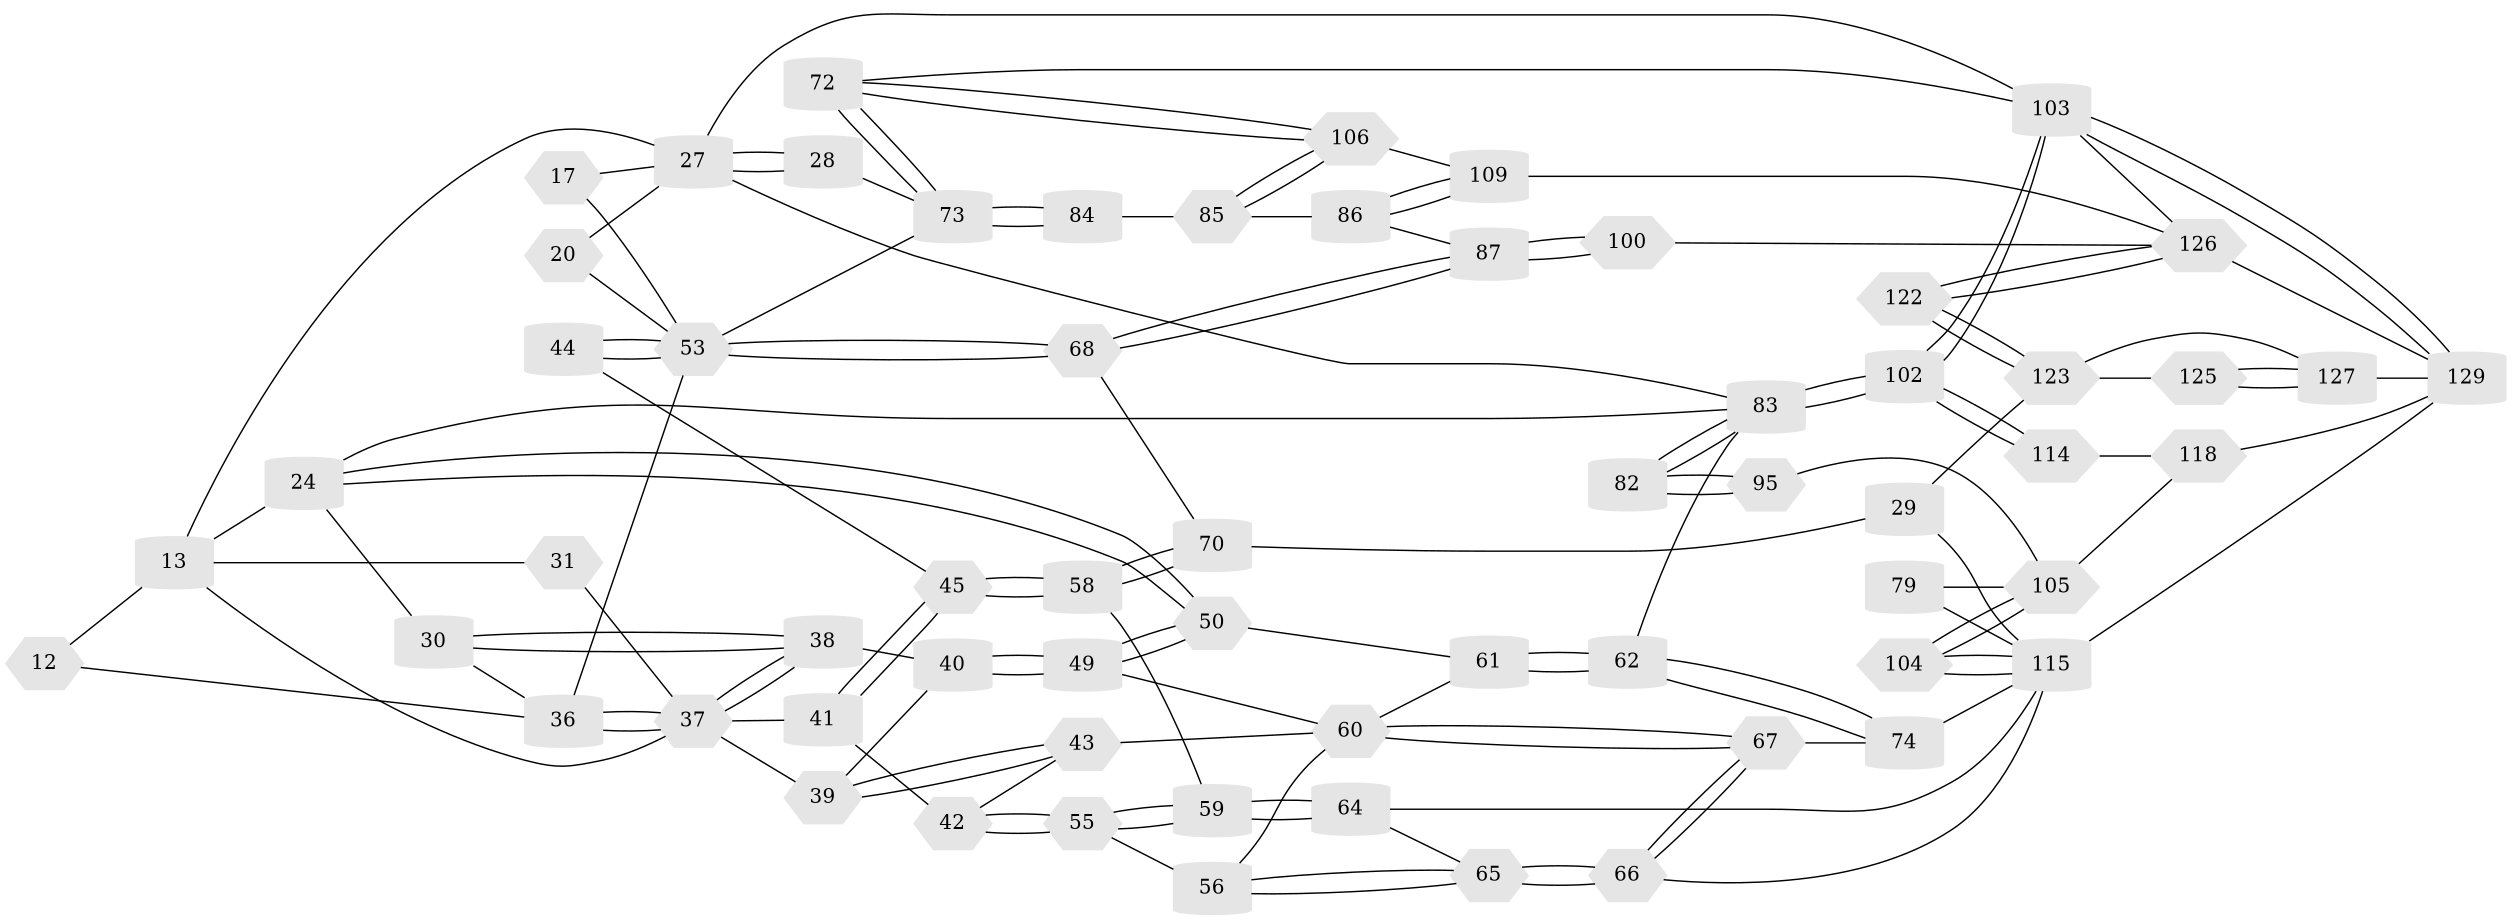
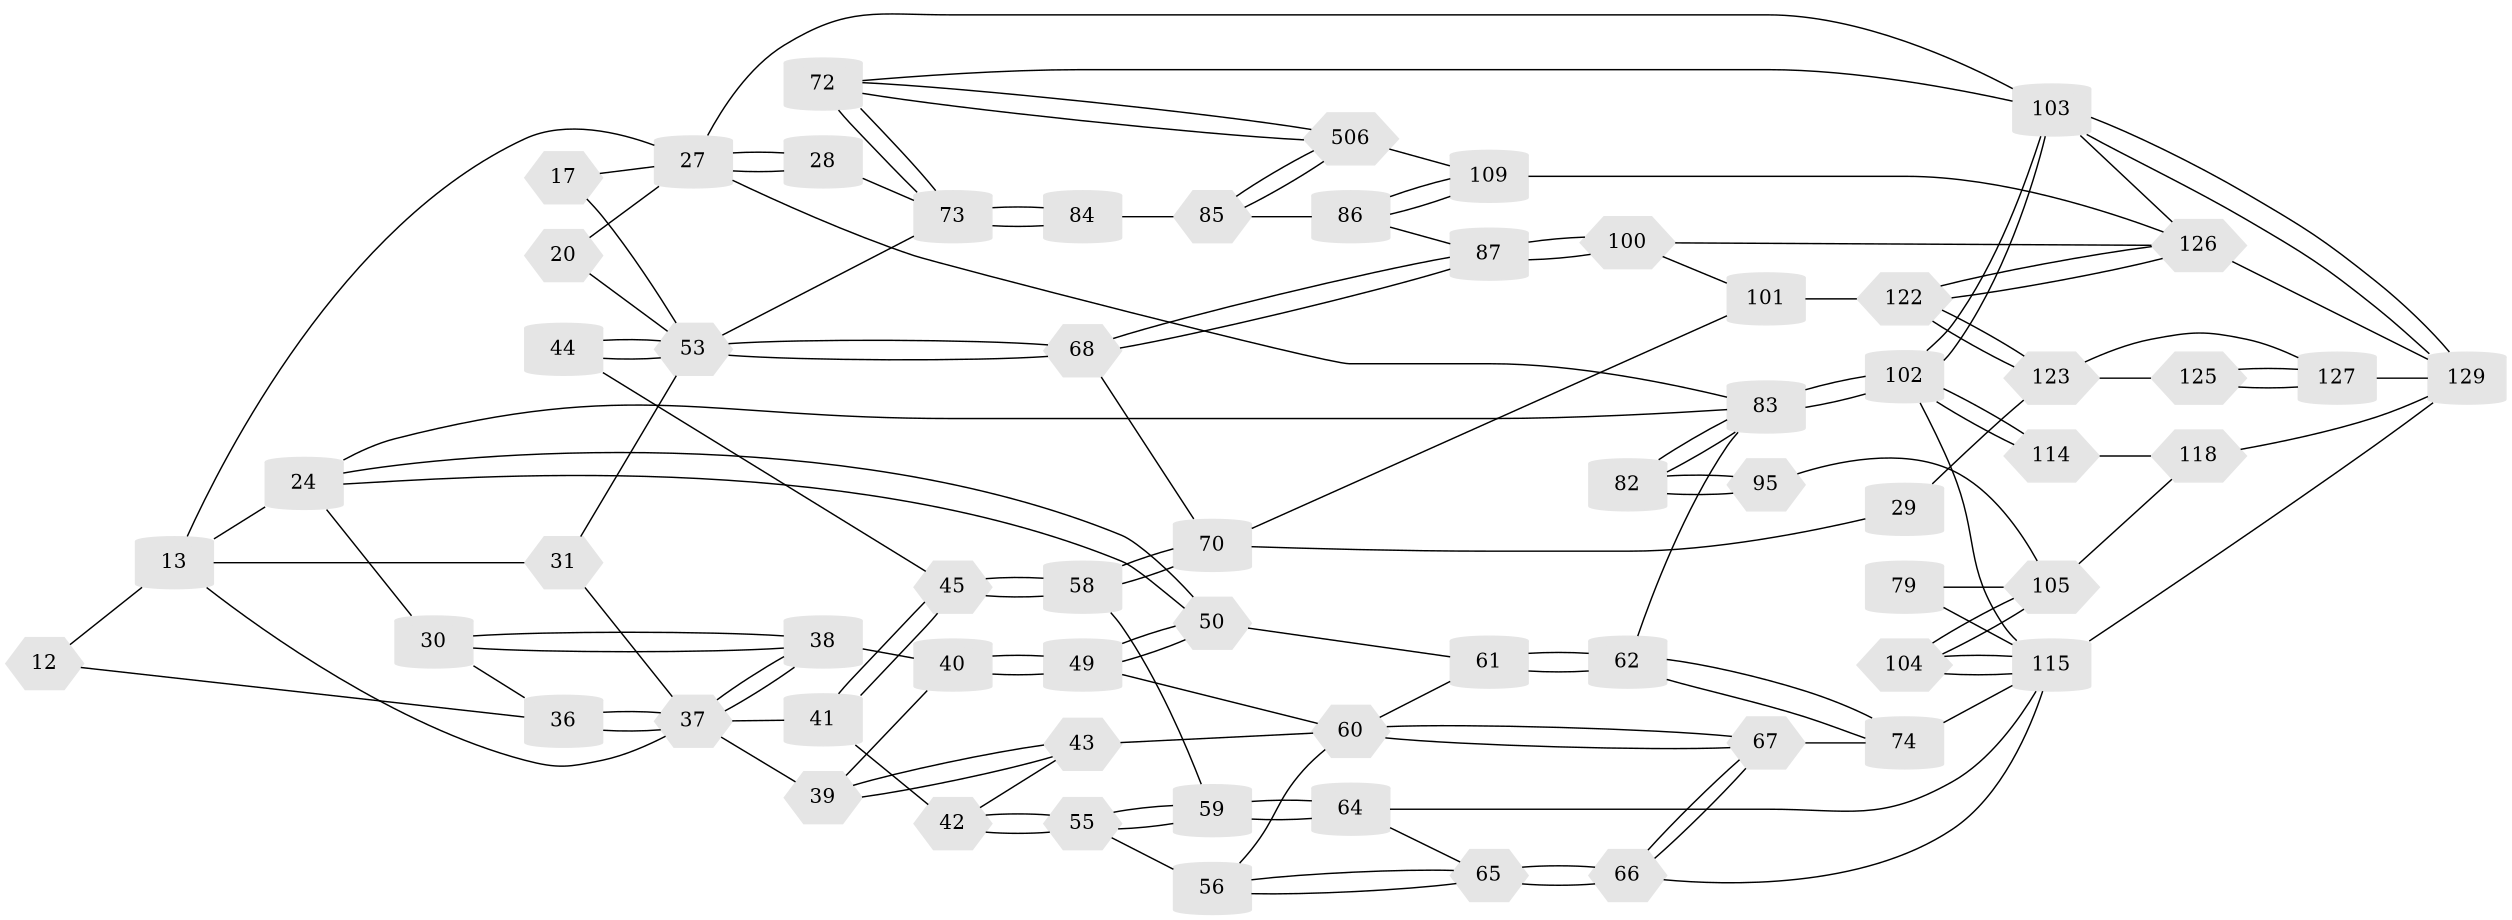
node "106": label "106" -> "506"
node "101": added
edge "53" -- "36": now "53" -- "31"
edge "29" -- "115": now "102" -- "115"
